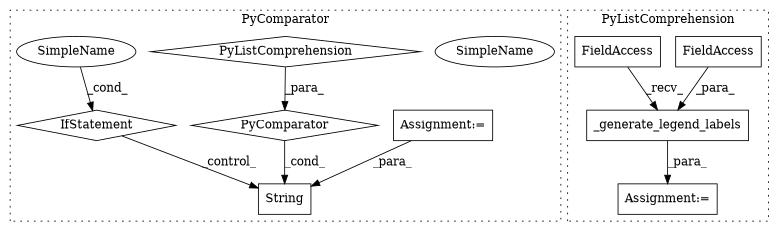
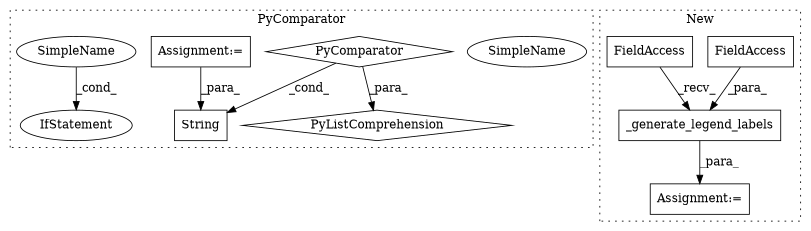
cluster "PyListComprehension": label "PyListComprehension" -> "New"
edge "PyListComprehension" -> "PyComparator": reversed
node "IfStatement": shape diamond -> ellipse
edge "IfStatement" -> "String": removed, label "_control_"
